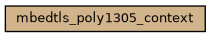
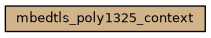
node "mbedtls_poly1305_context": label "mbedtls_poly1305_context" -> "mbedtls_poly1325_context"
